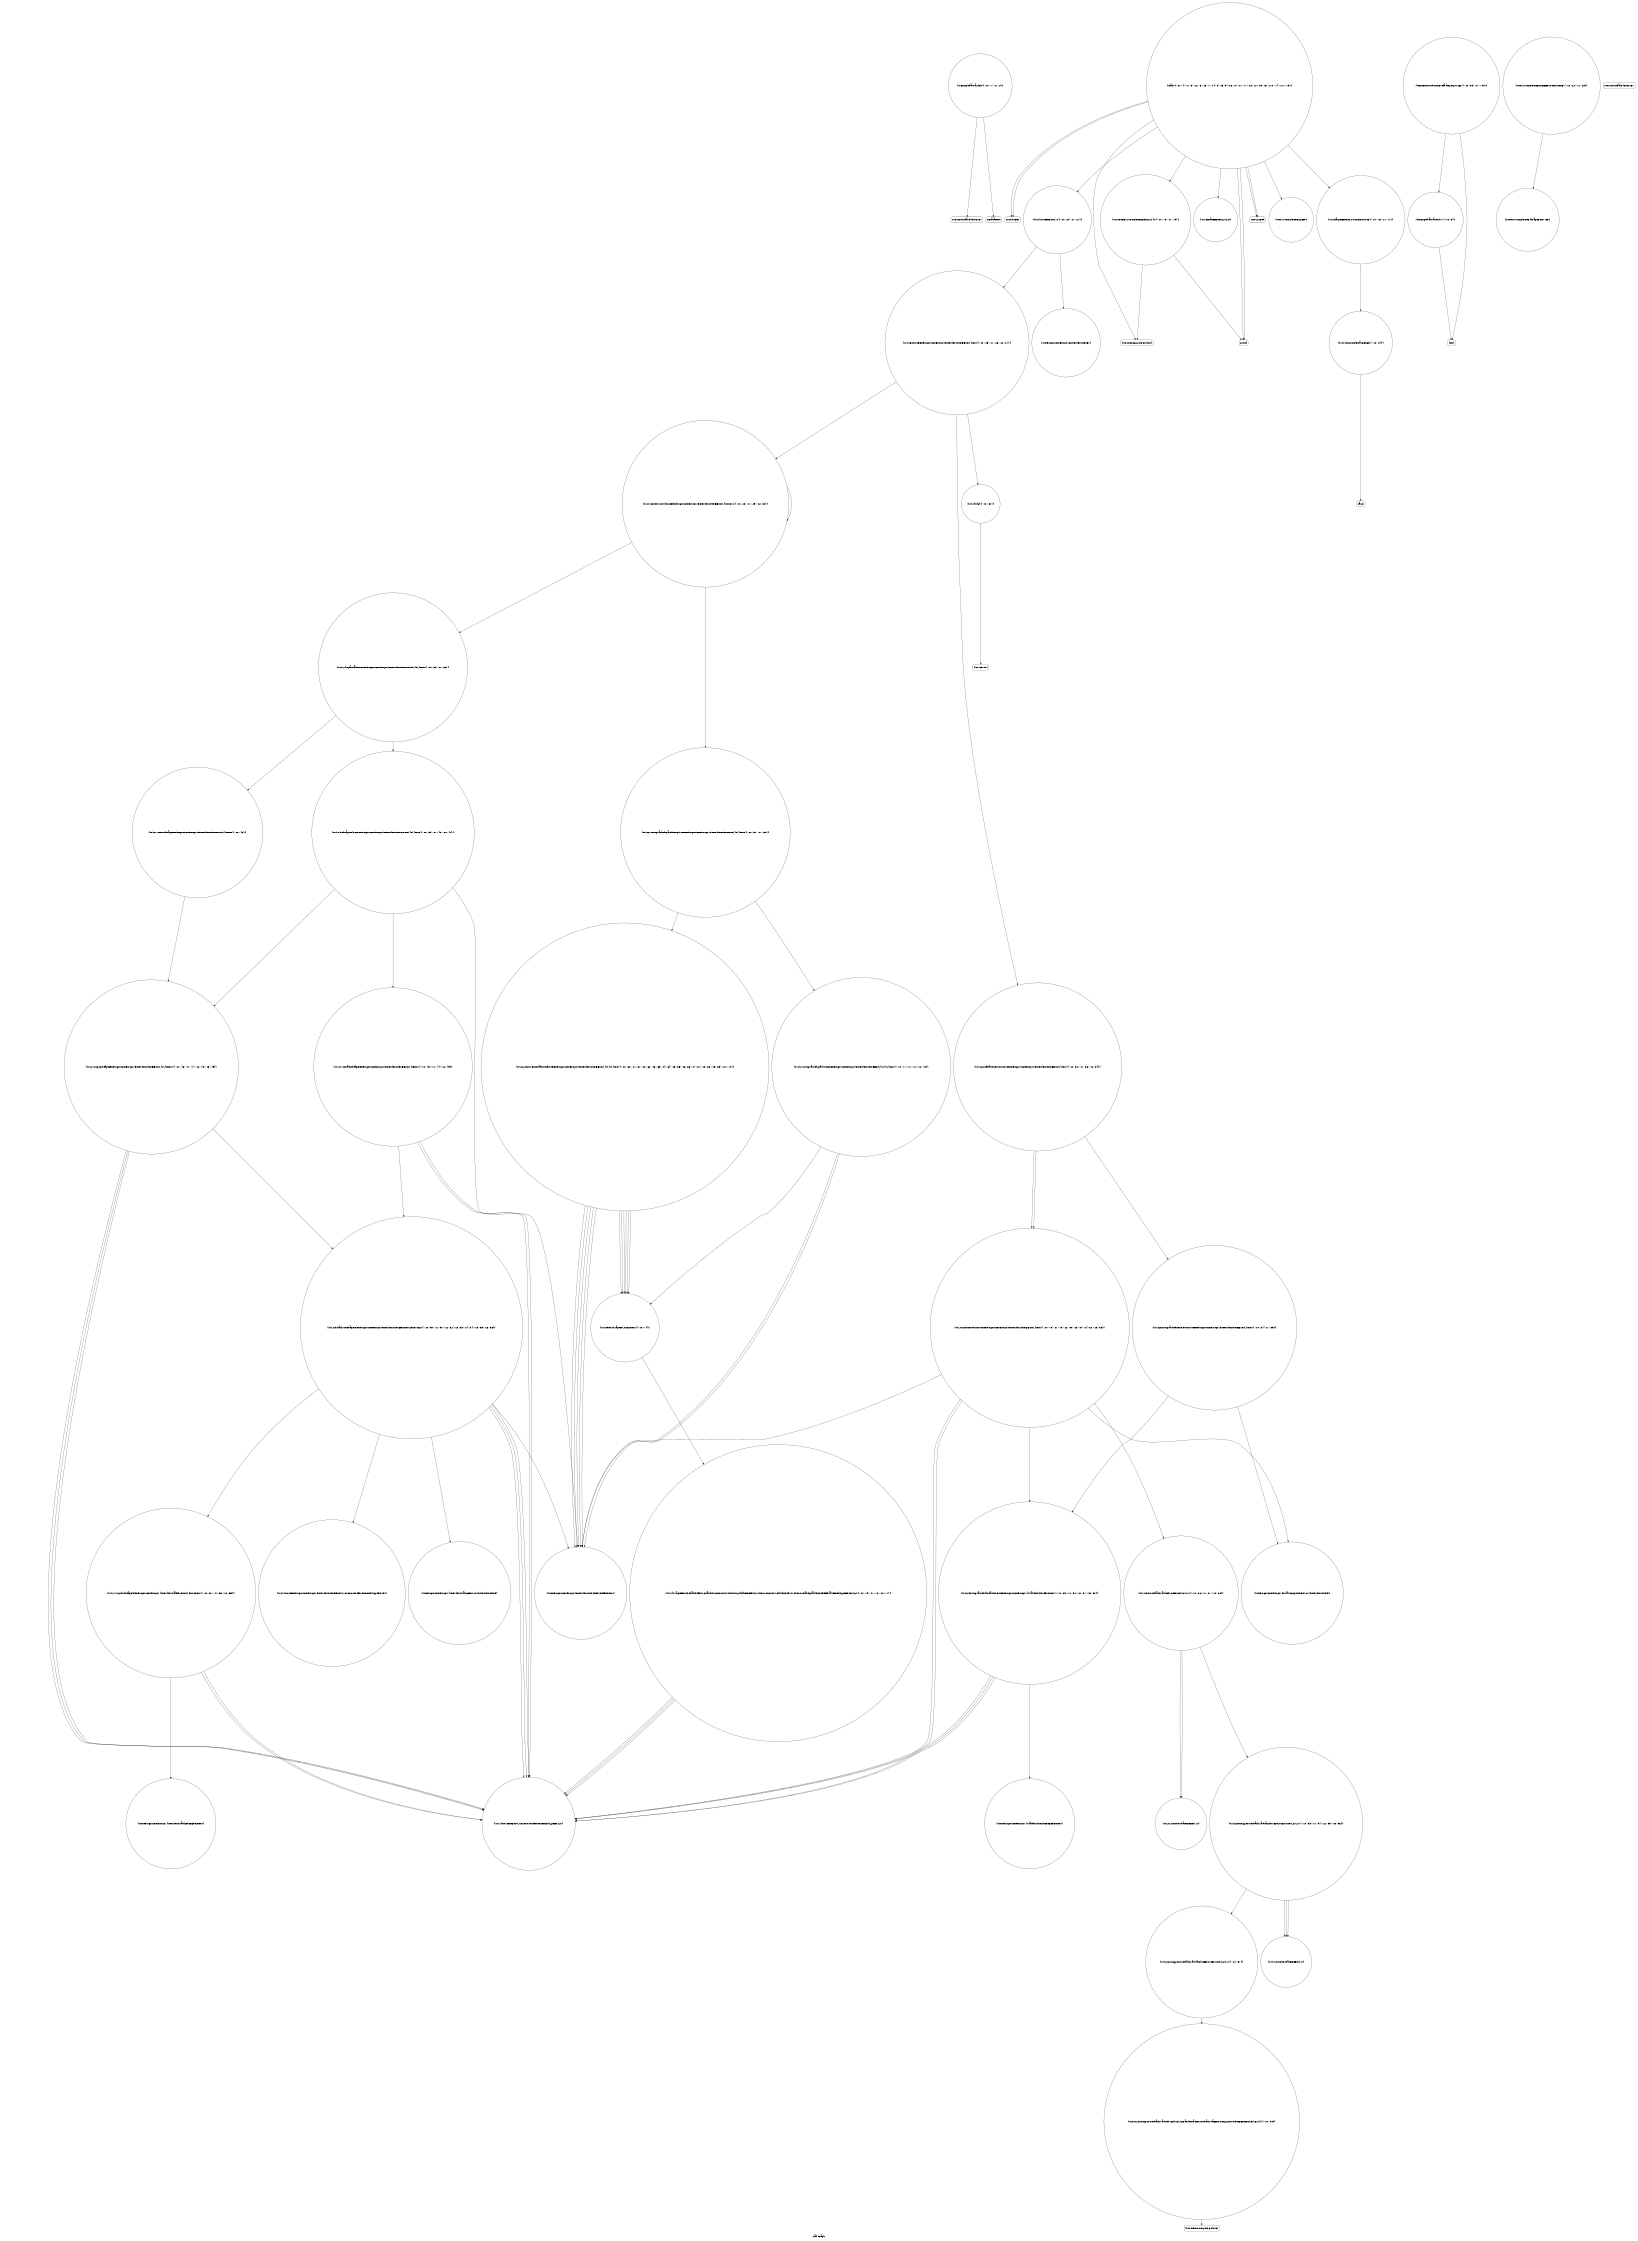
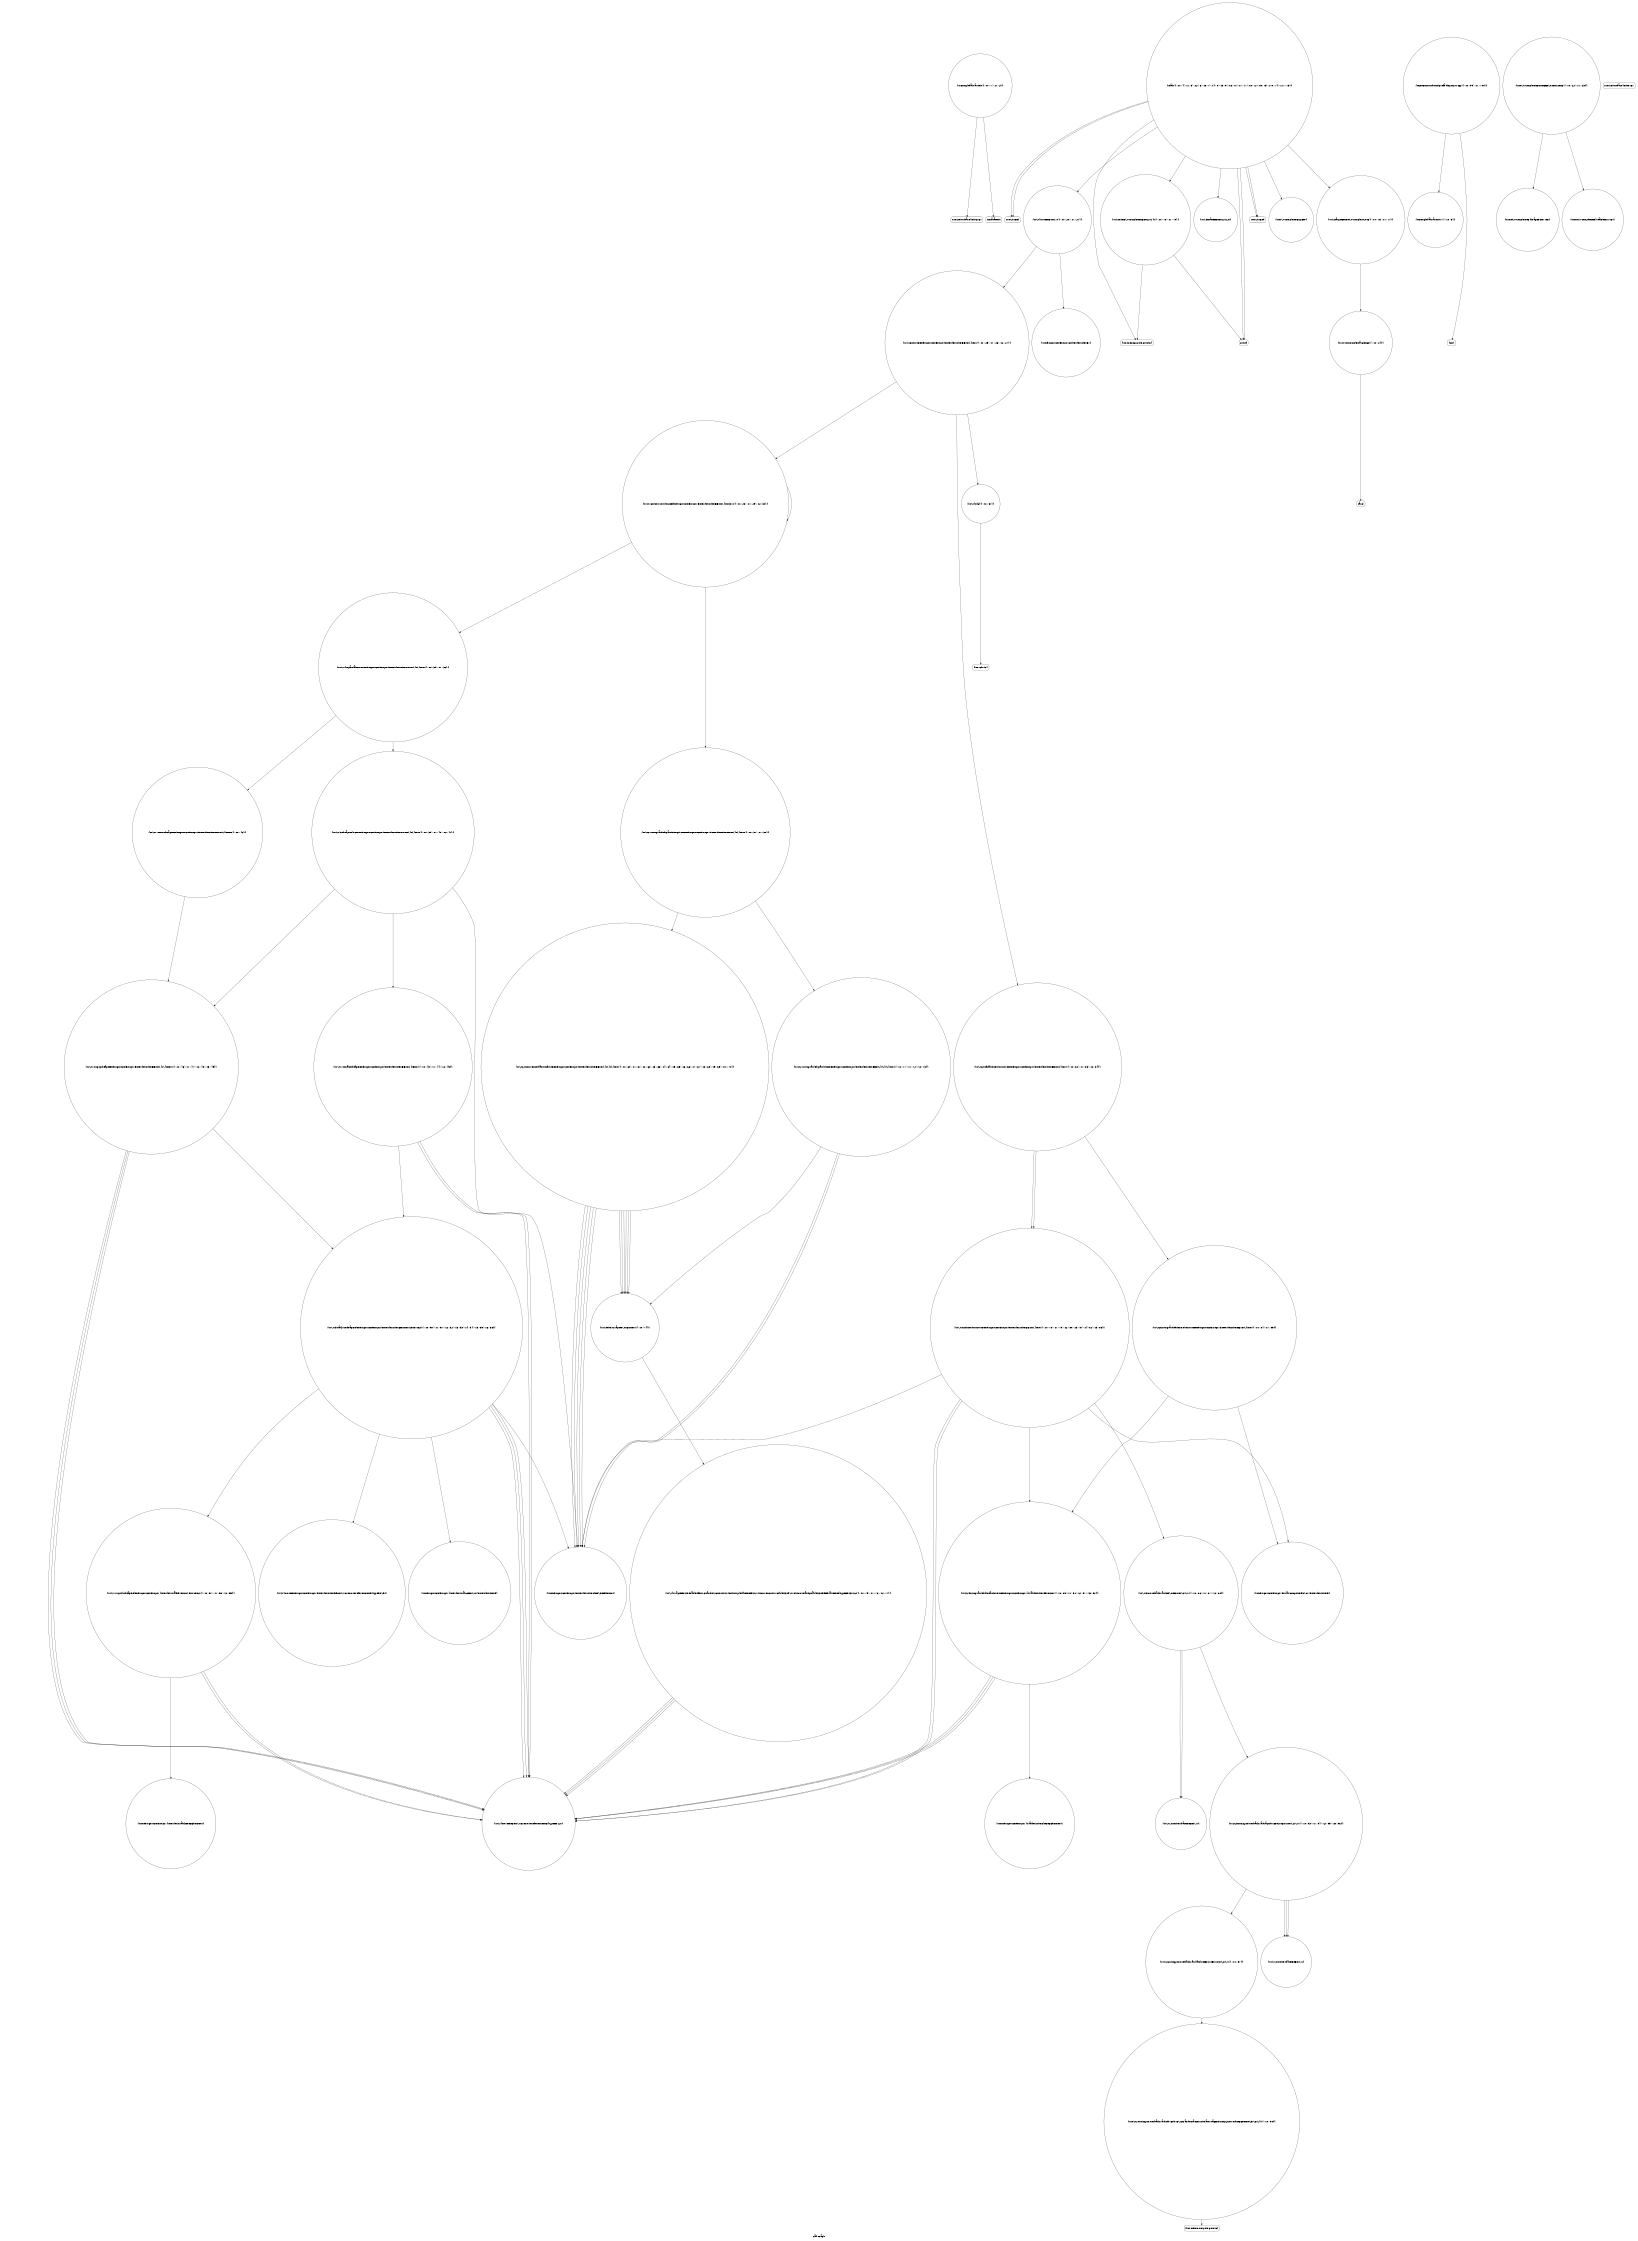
node "{_ZNKSt7complexIeE4realB5cxx11Ev}": added
edge "{__cxx_global_var_init.1|{<s0>3}}" -> "acosl": removed
